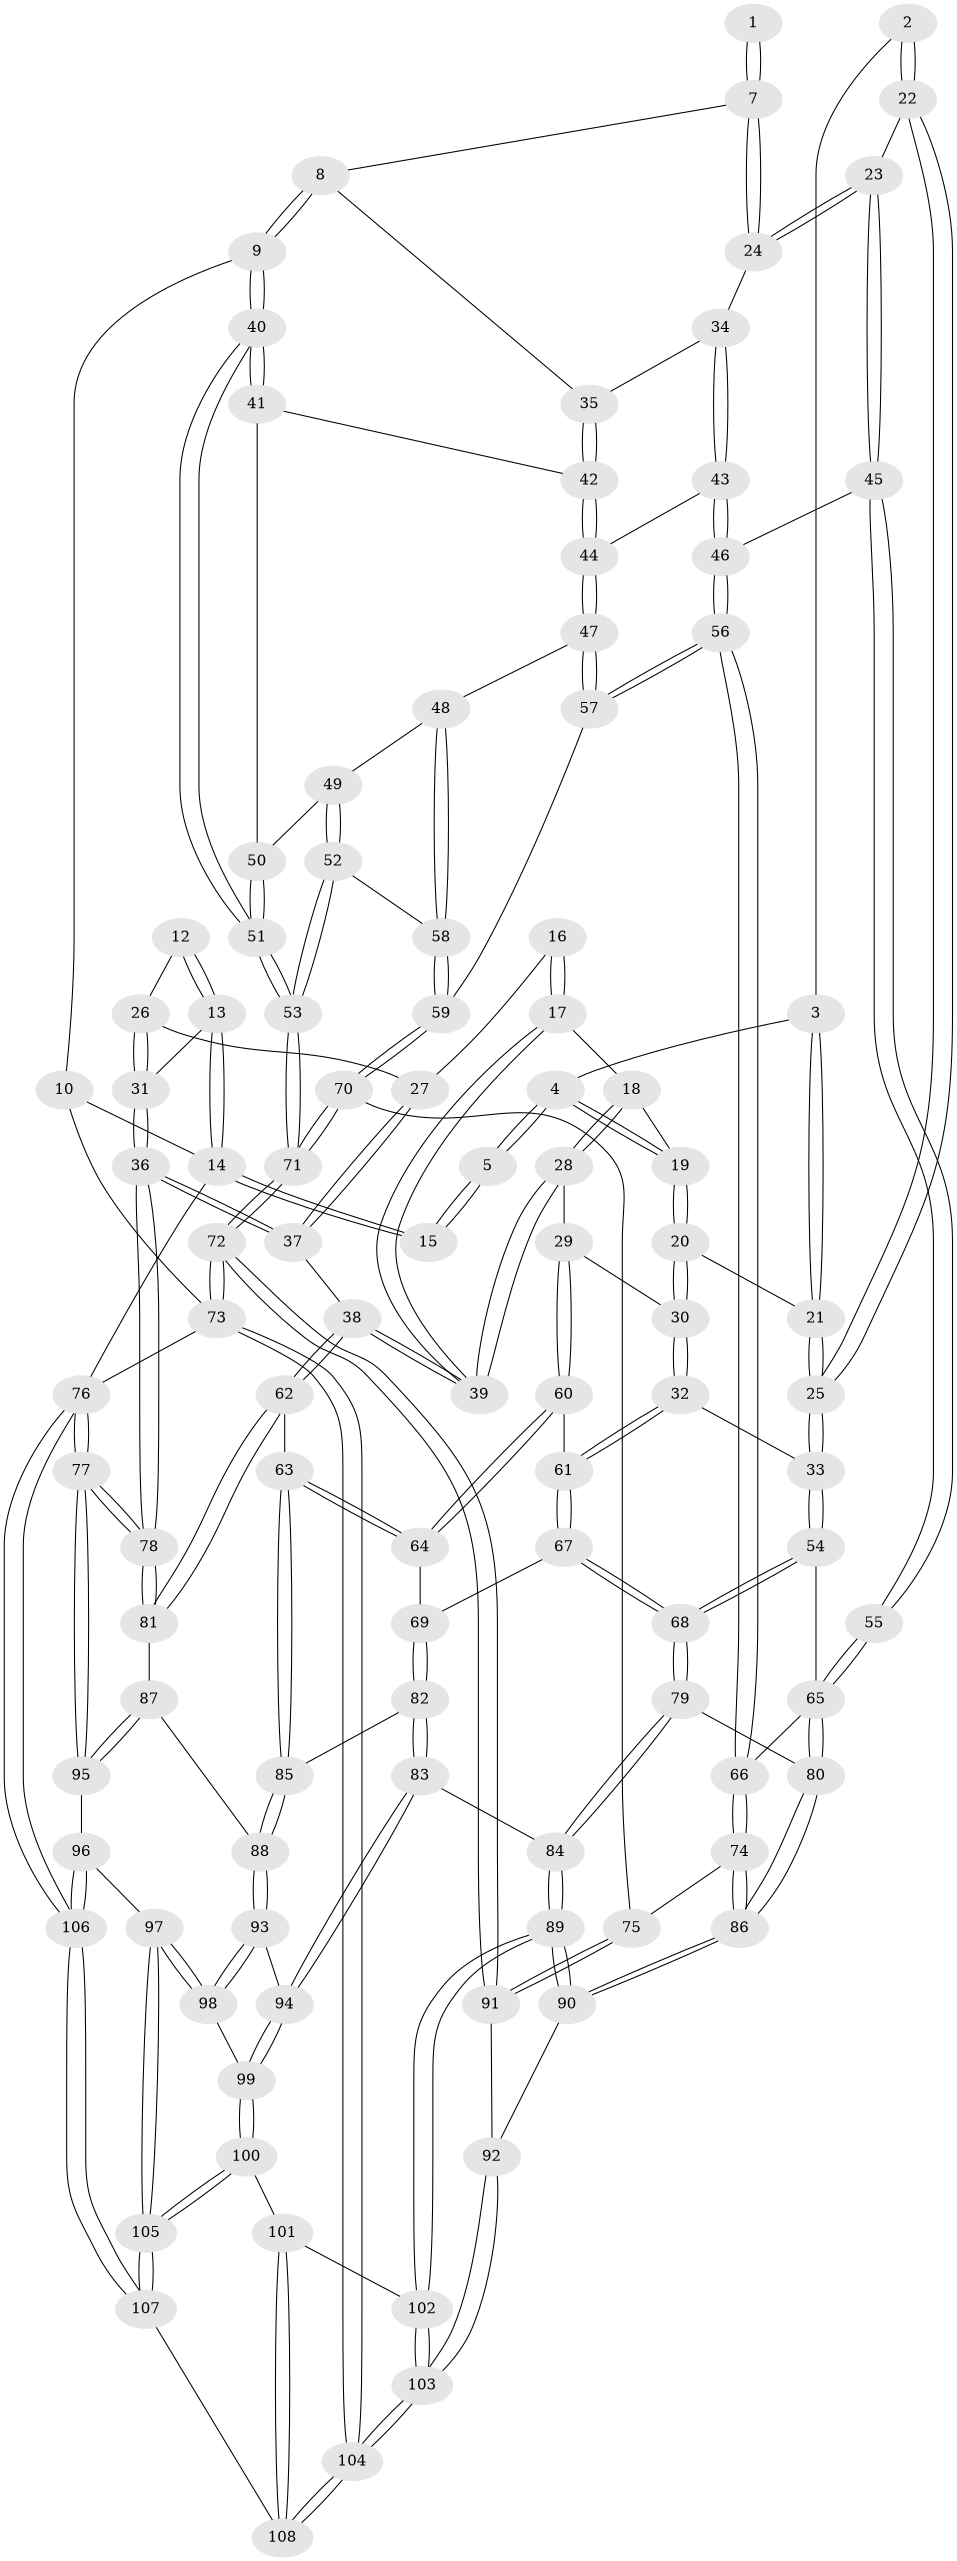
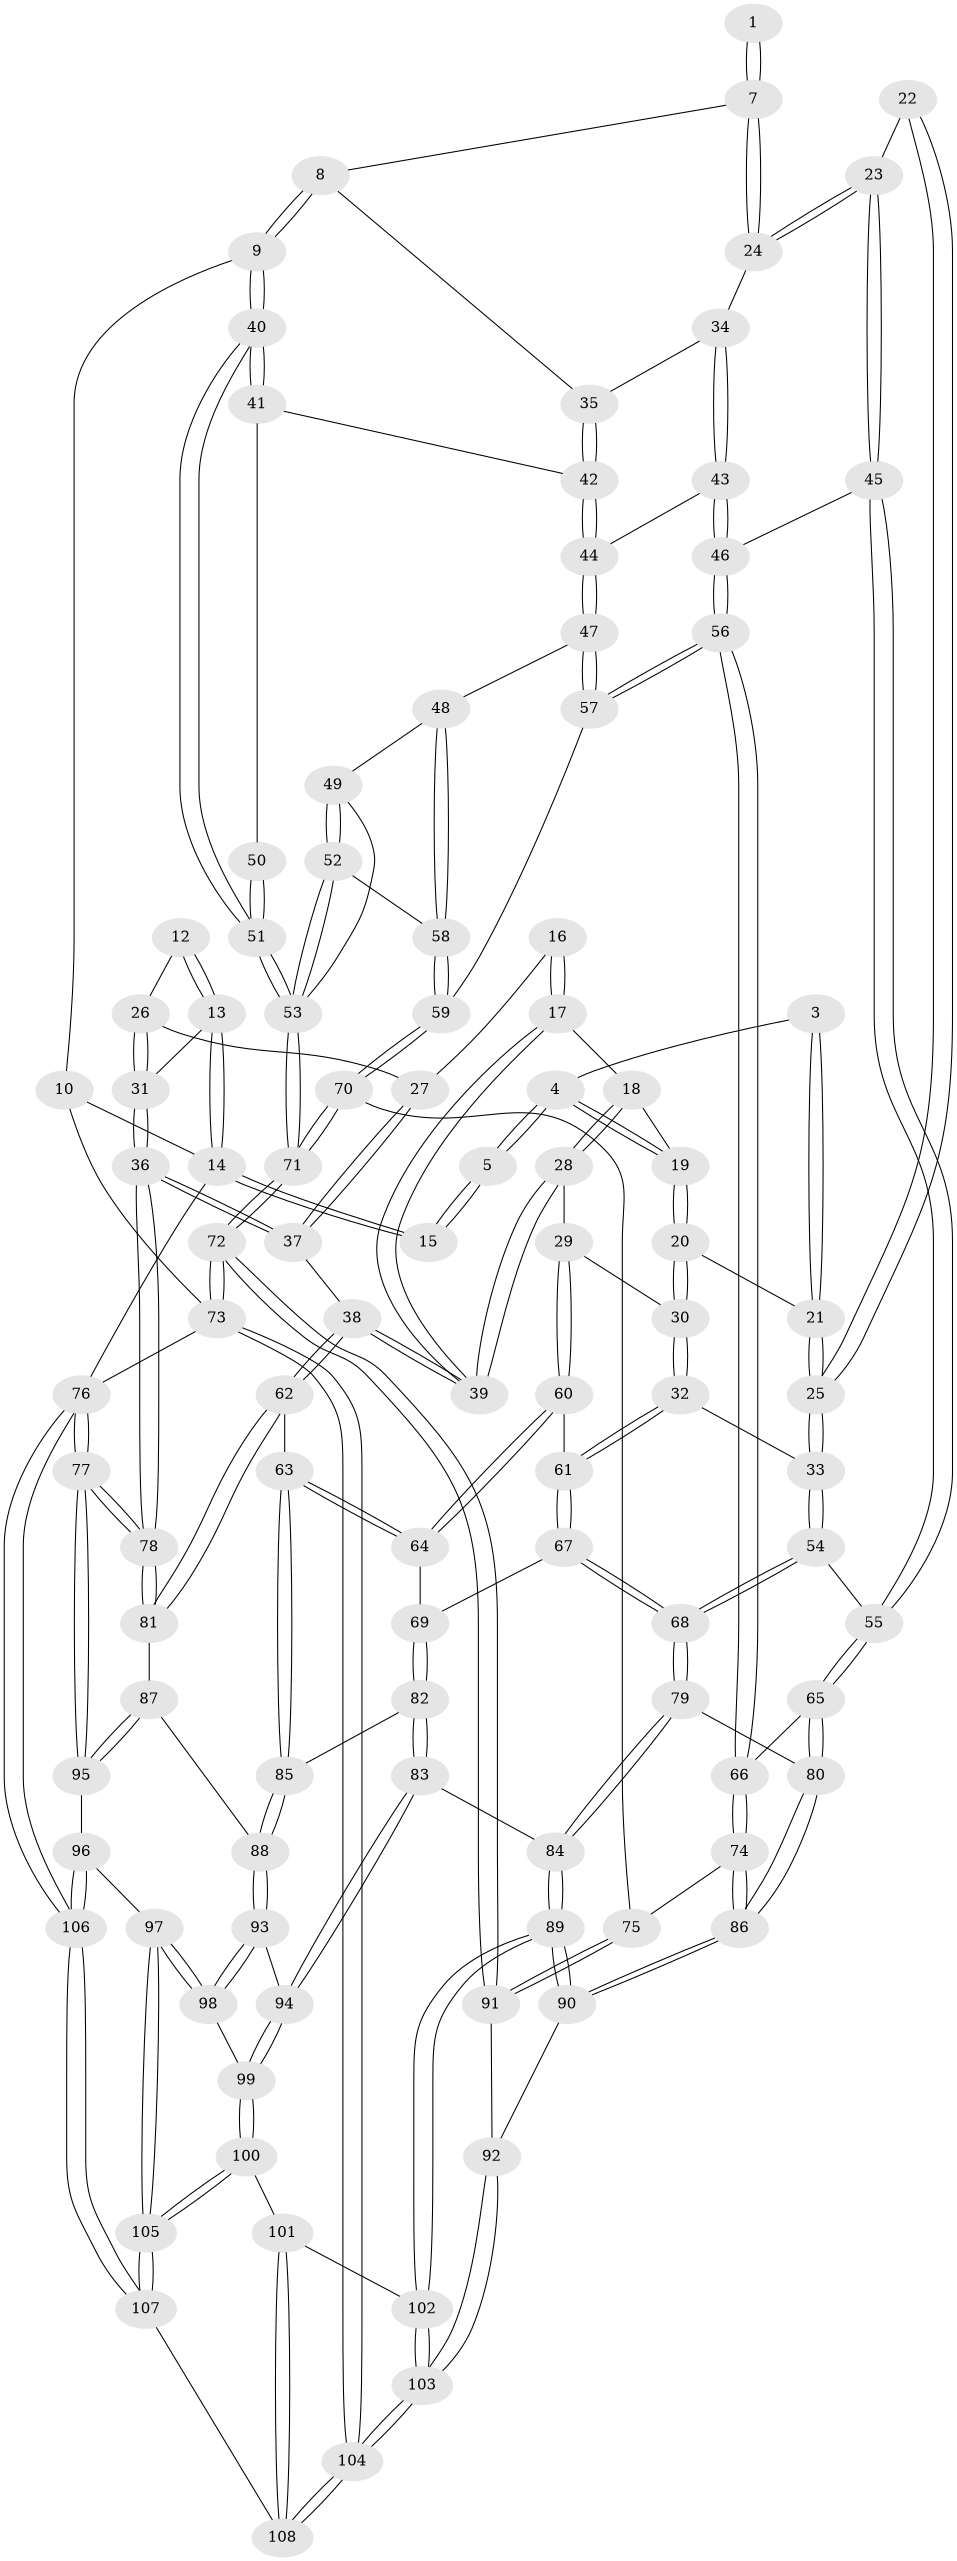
node "2": removed
edge "49" -- "50": now "49" -- "53"
edge "54" -- "65": now "54" -- "55"
